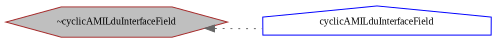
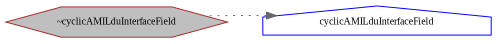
edge "cyclicAMILduInterfaceField" -> "~cyclicAMILduInterfaceField": reversed
